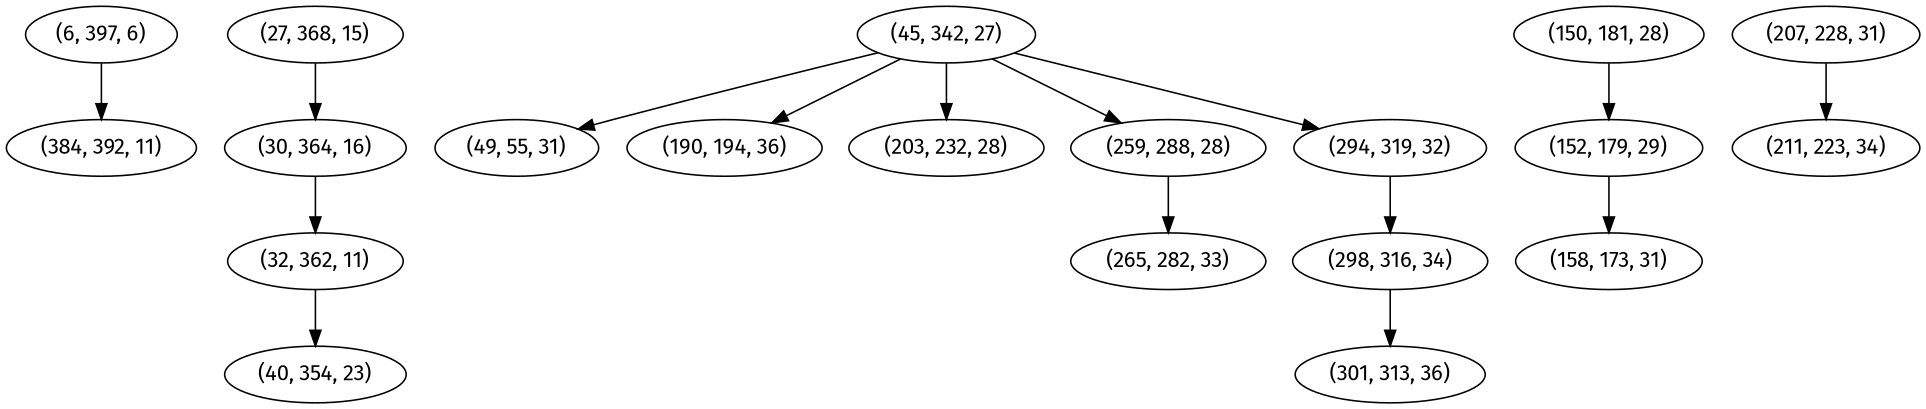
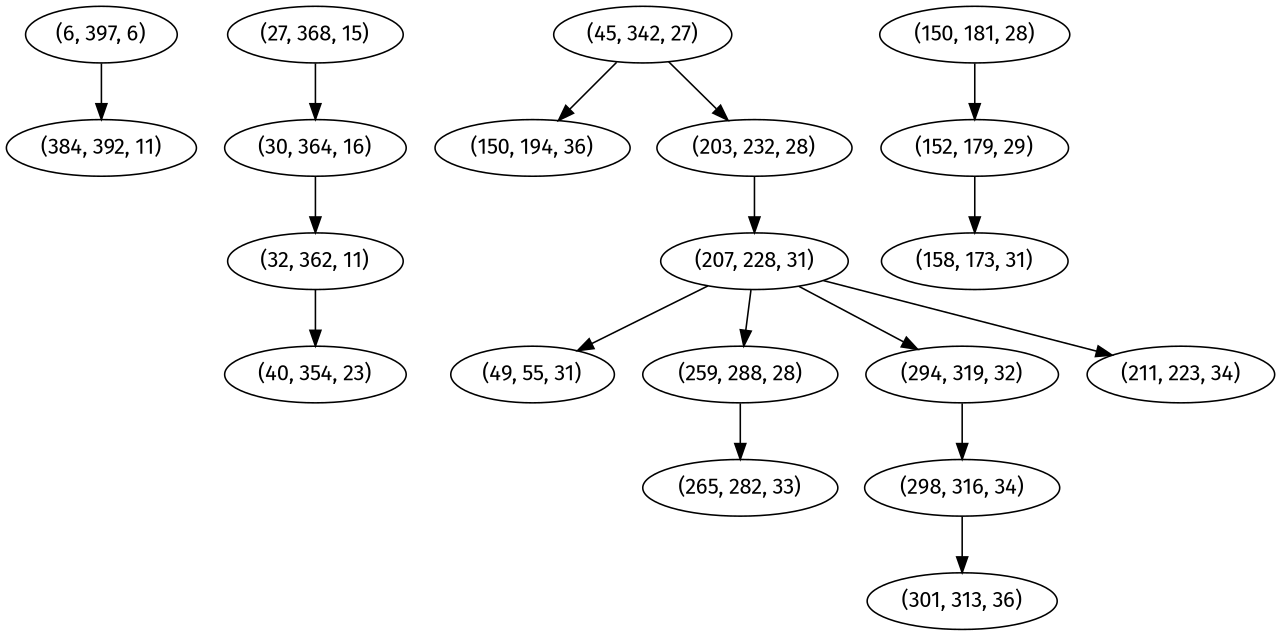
edge "(45, 342, 27)" -> "(259, 288, 28)": now "(207, 228, 31)" -> "(259, 288, 28)"
edge "(45, 342, 27)" -> "(49, 55, 31)": now "(207, 228, 31)" -> "(49, 55, 31)"
edge "(45, 342, 27)" -> "(294, 319, 32)": now "(207, 228, 31)" -> "(294, 319, 32)"
node "(190, 194, 36)": label "(190, 194, 36)" -> "(150, 194, 36)"
edge "(203, 232, 28)" -> "(207, 228, 31)": added
